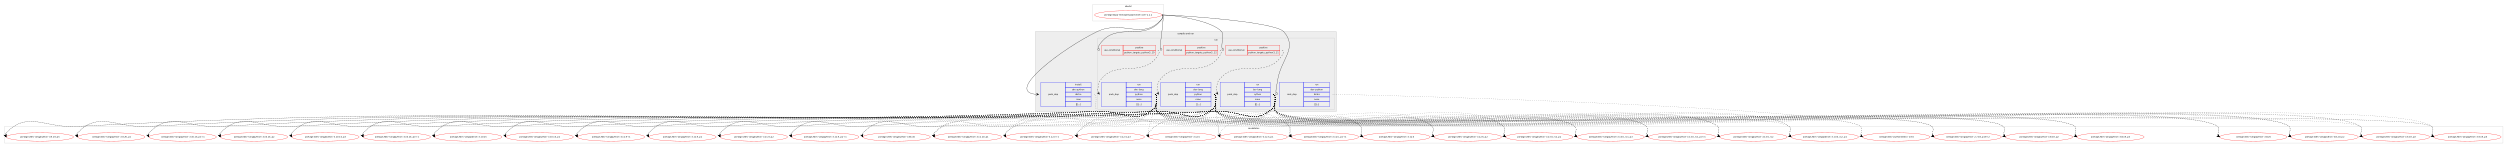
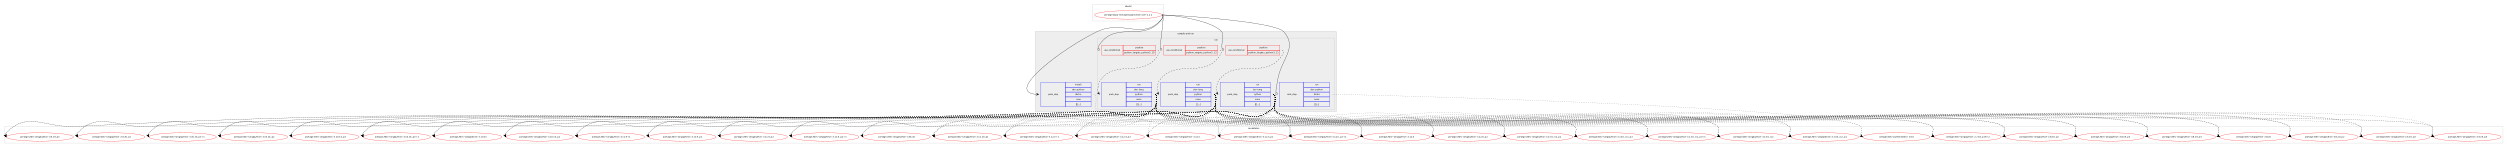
node "portage://dev-lang/python-3.8.19_p4": added
